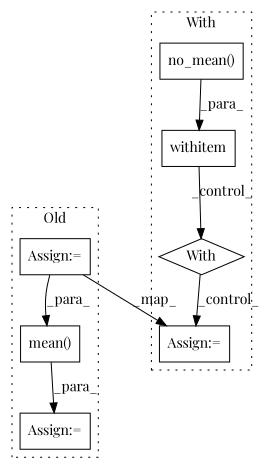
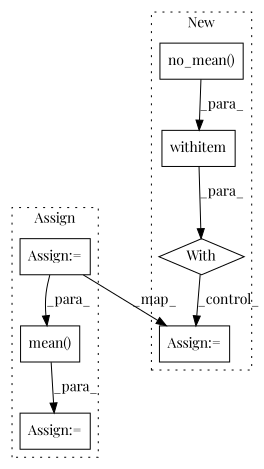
cluster "With": label "With" -> "New"
edge "withitem" -> "With": label "_control_" -> "_para_"
cluster "Old": label "Old" -> "Assign"
